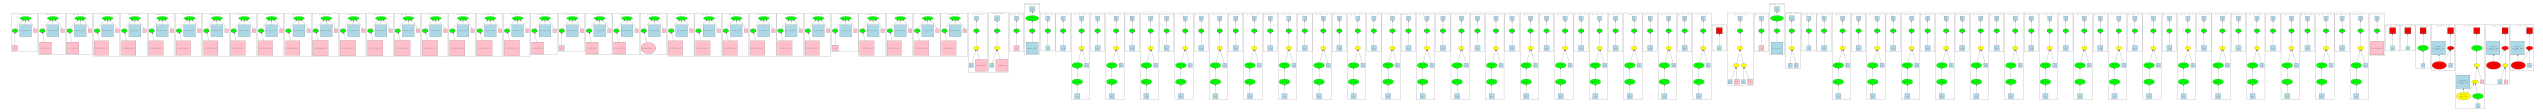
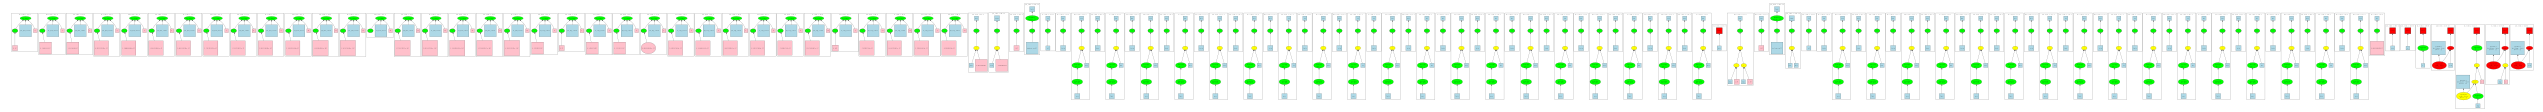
node "7.647163732e-13f": removed
